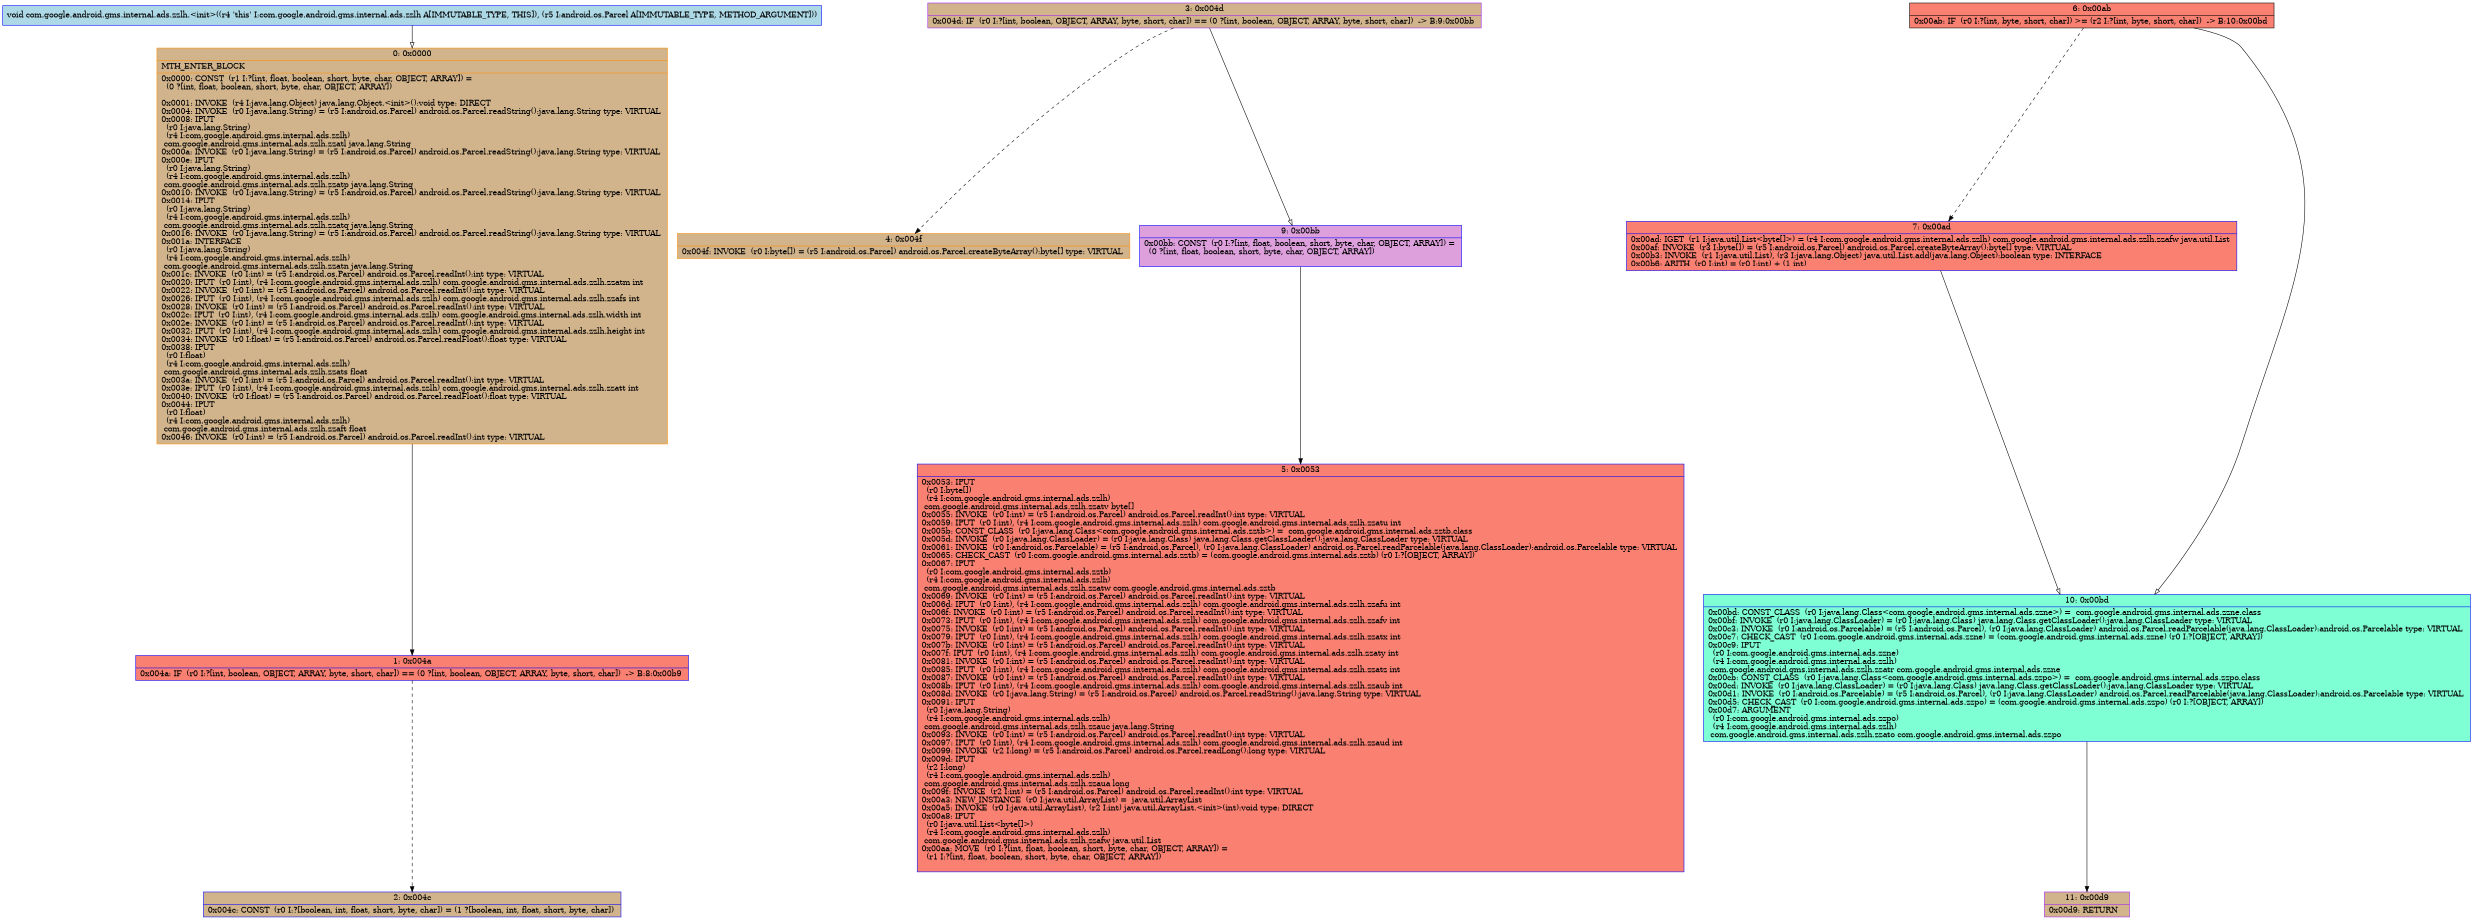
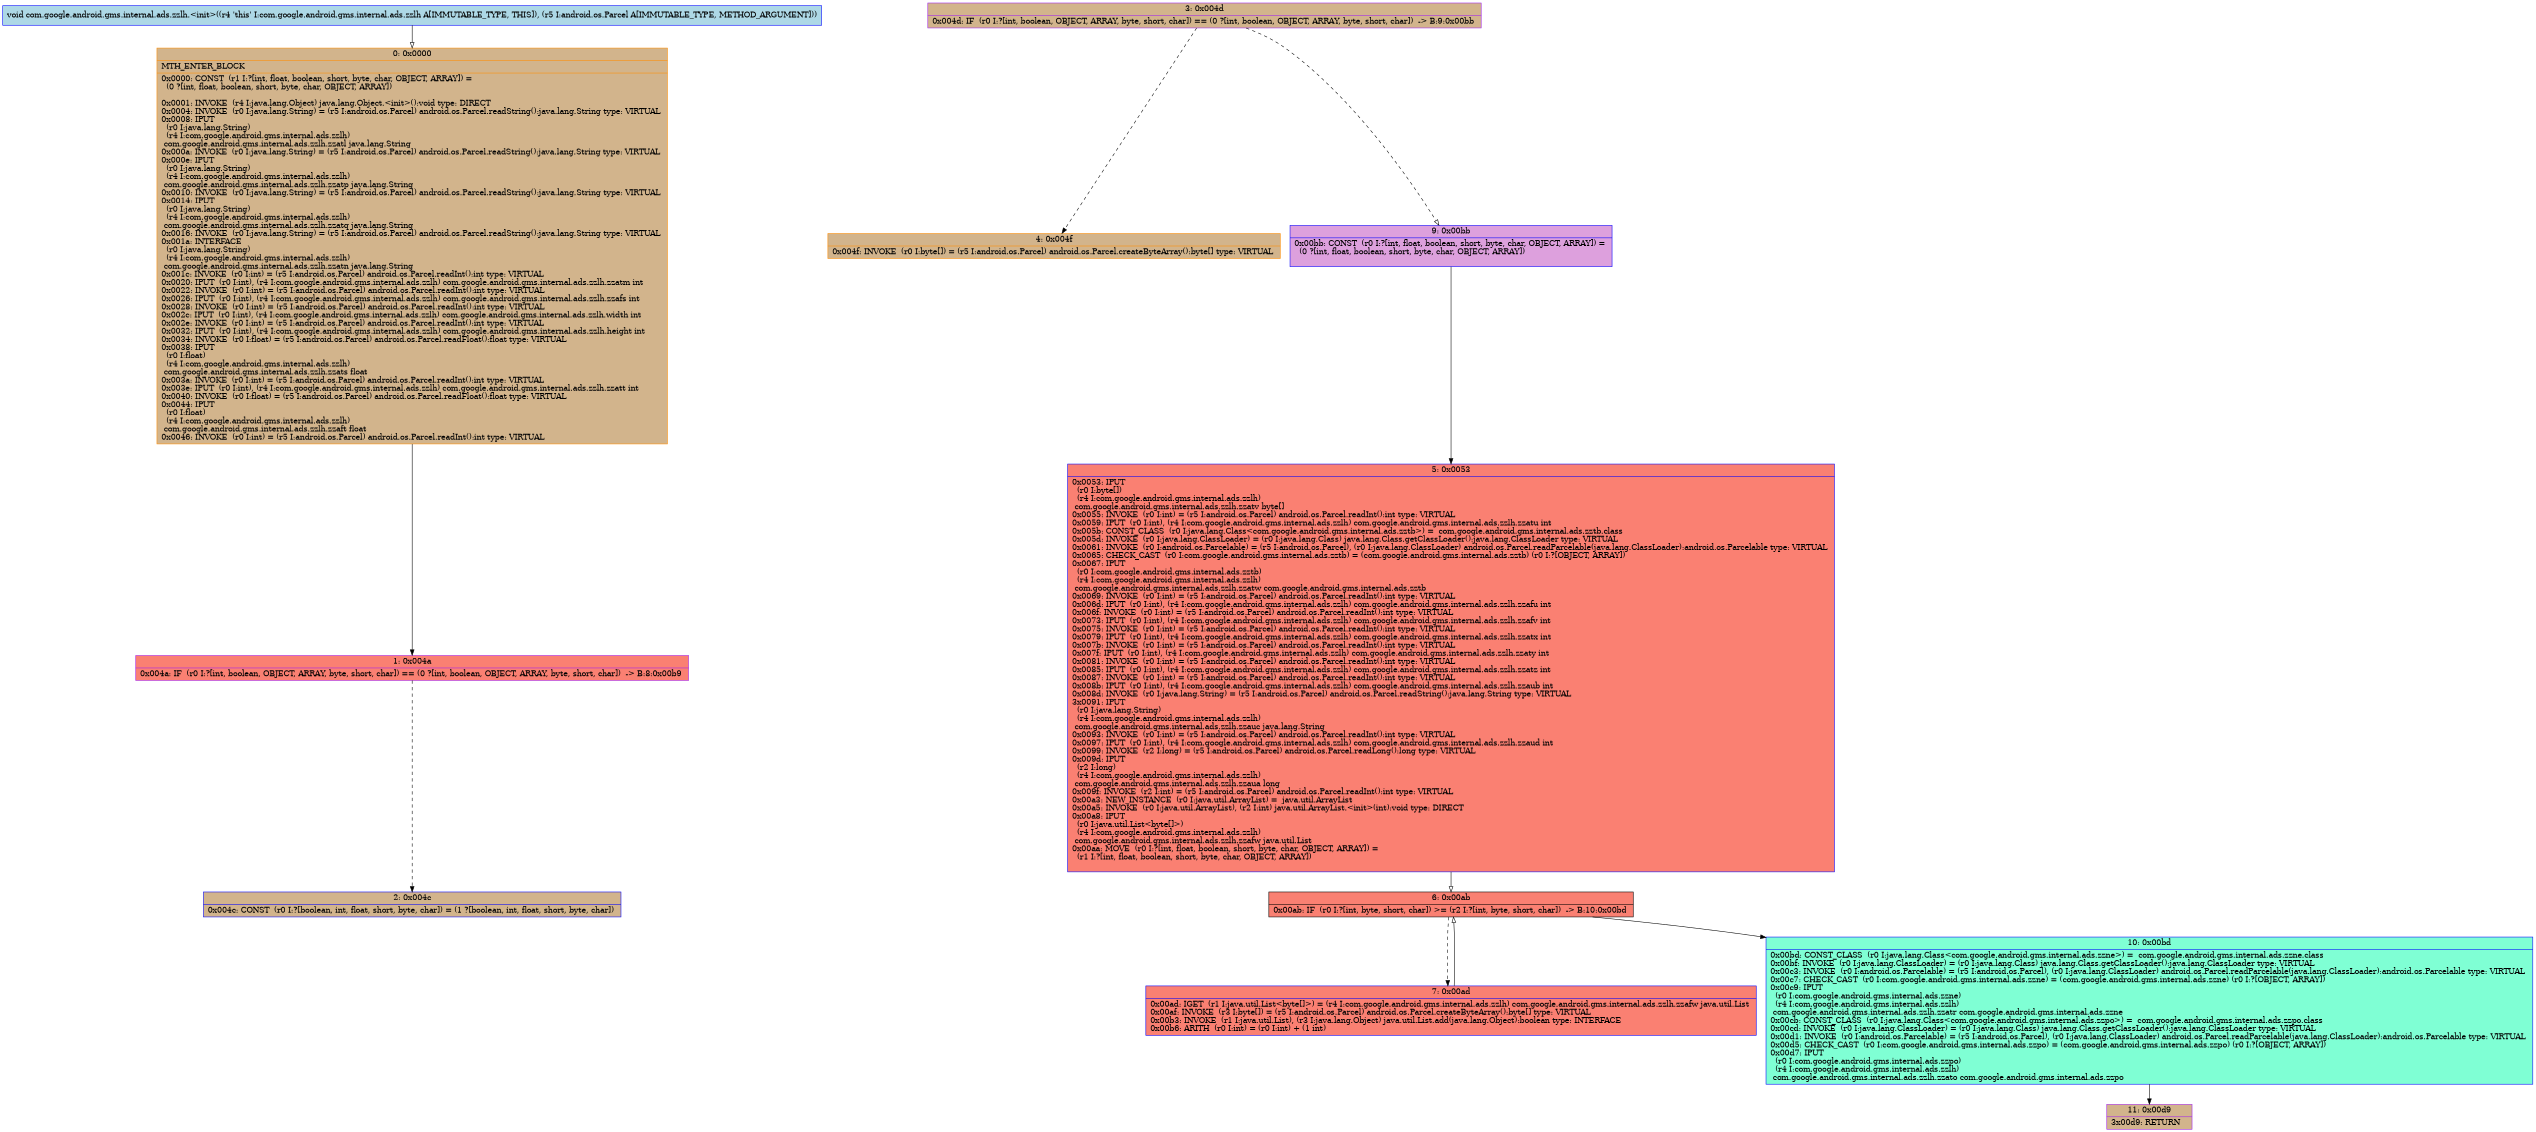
edge "3: 0x004d" -> "9: 0x00bb": style solid -> dashed
edge "6: 0x00ab" -> "10: 0x00bd": arrowhead onormal -> normal
edge "7: 0x00ad" -> "10: 0x00bd": now "7: 0x00ad" -> "6: 0x00ab"
node "1: 0x004a": color blue -> purple
node "5: 0x0053": text "0x0091: IPUT" -> "3x0091: IPUT"
node "10: 0x00bd": text "0x00d7: ARGUMENT" -> "0x00d7: IPUT"
edge "5: 0x0053" -> "6: 0x00ab": added
node "11: 0x00d9": text "0x00d9: RETURN" -> "3x00d9: RETURN"
